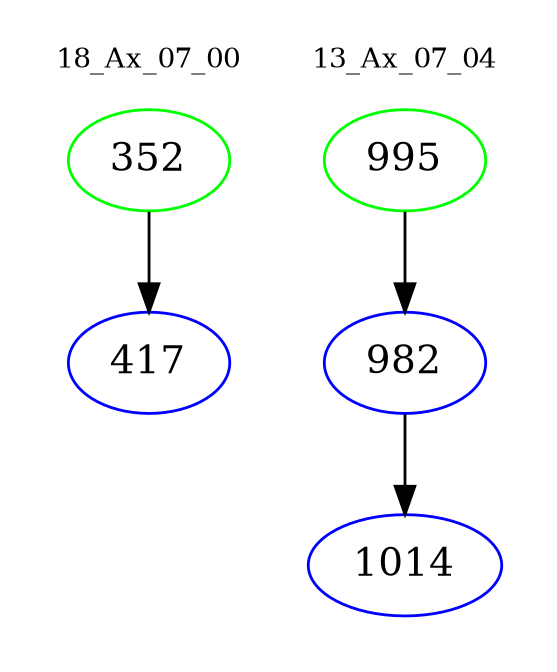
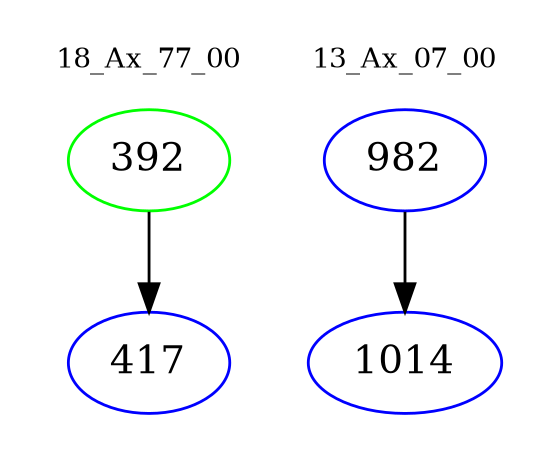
cluster "18_Ax_07_00": label "18_Ax_07_00" -> "18_Ax_77_00"
cluster "13_Ax_07_04": label "13_Ax_07_04" -> "13_Ax_07_00"
node "352": label "352" -> "392"
node "995": removed
